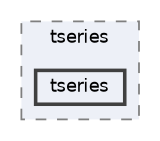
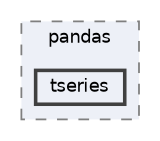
cluster "tseries": label "tseries" -> "pandas"
